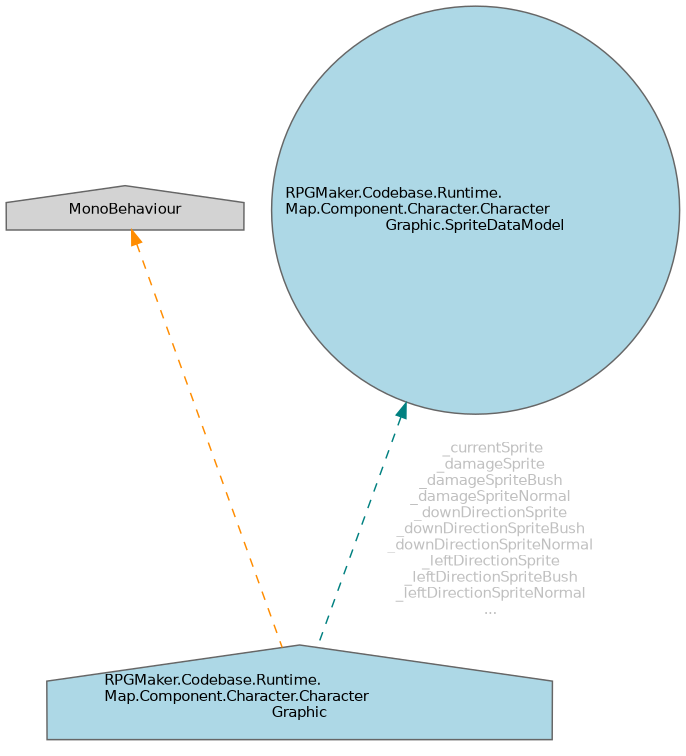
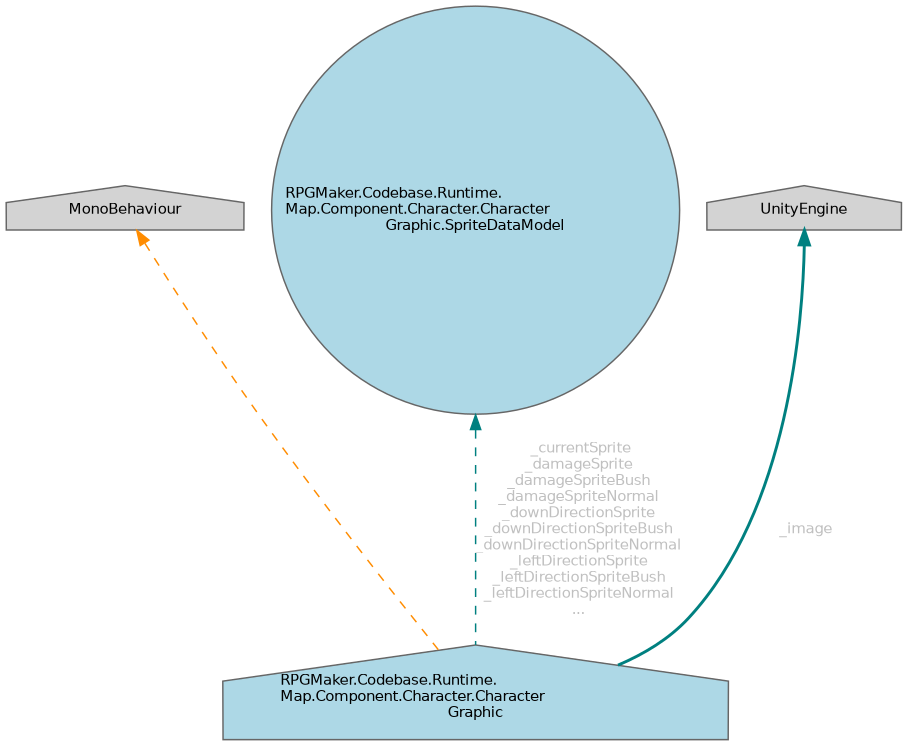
node "UnityEngine": added
